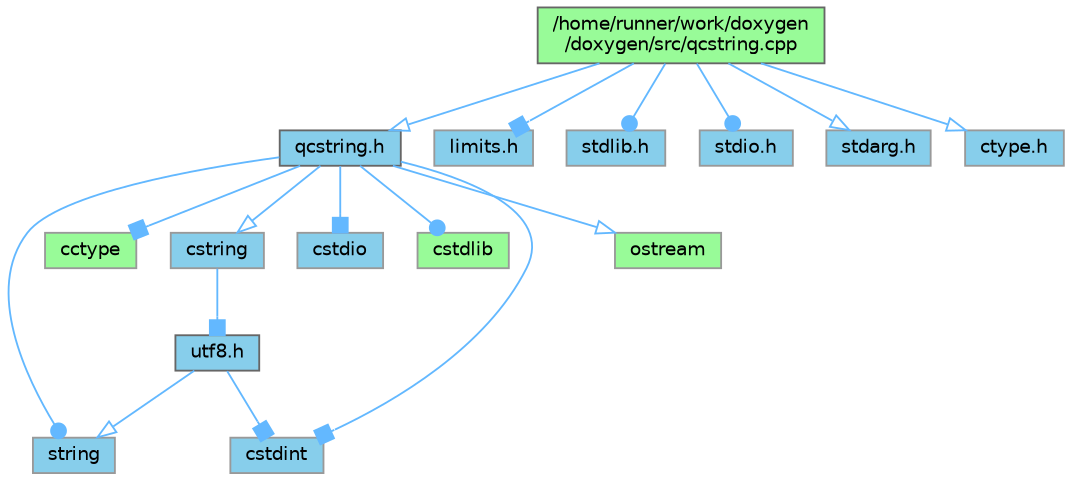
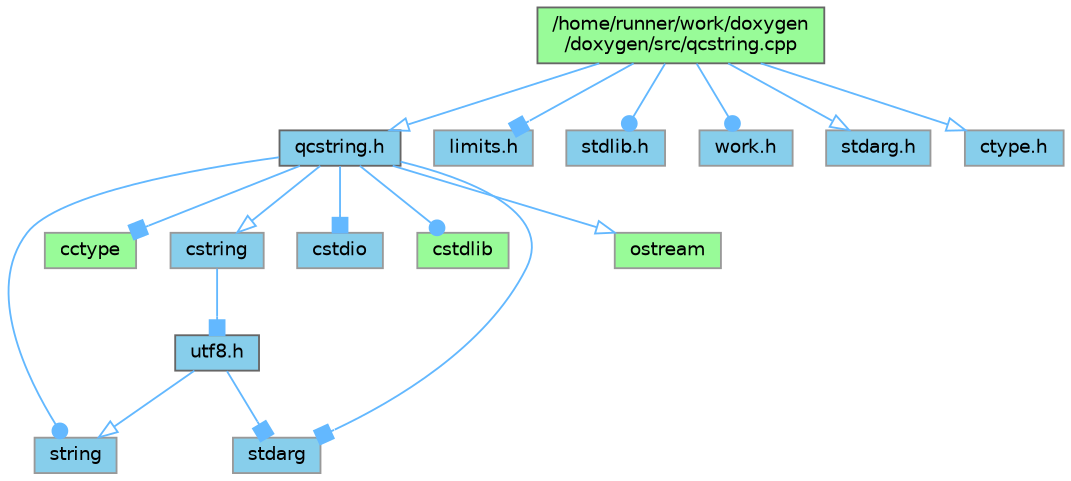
node "stdio.h": label "stdio.h" -> "work.h"
node "cstdint": label "cstdint" -> "stdarg"
